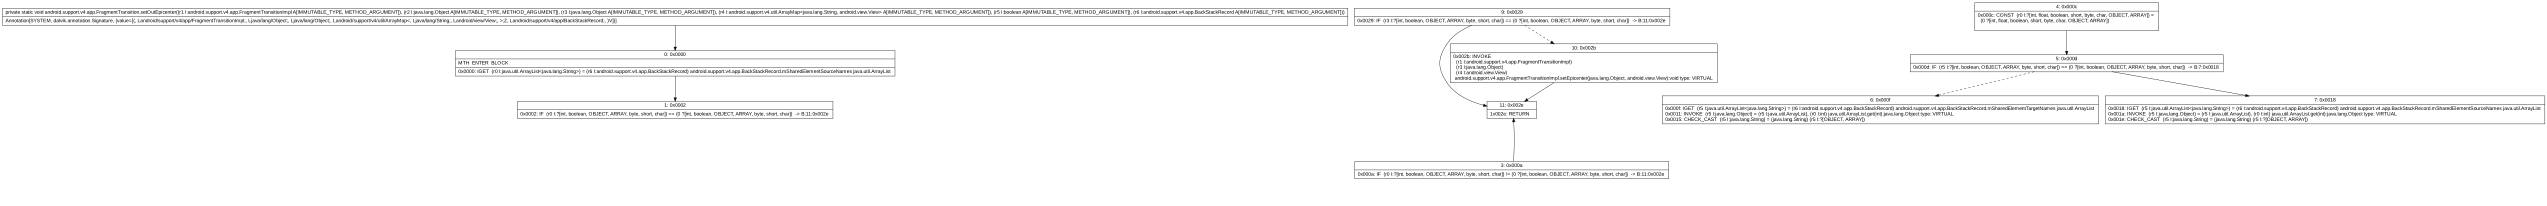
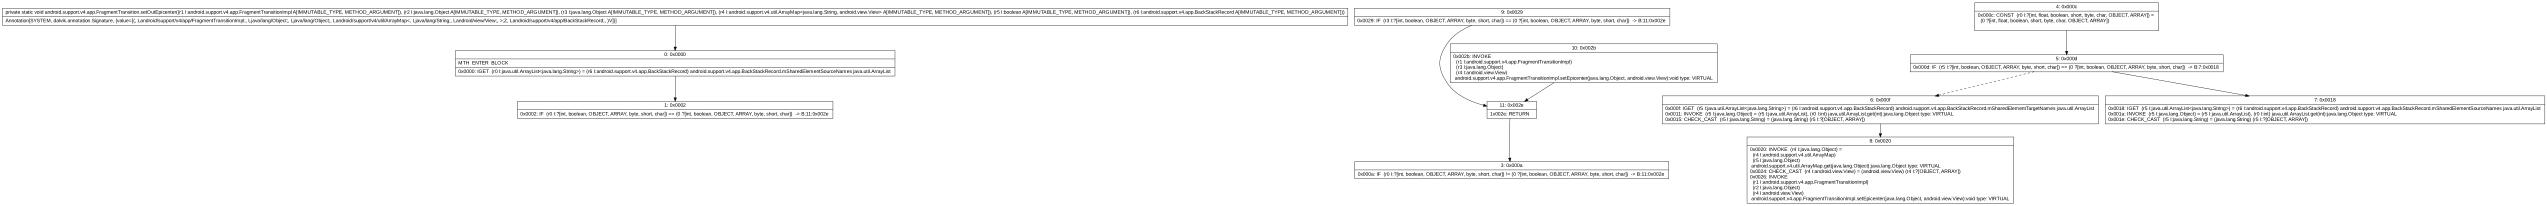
edge "9: 0x0029" -> "10: 0x002b": removed
edge "3: 0x000a" -> "11: 0x002e": reversed
node "8: 0x0020": added
